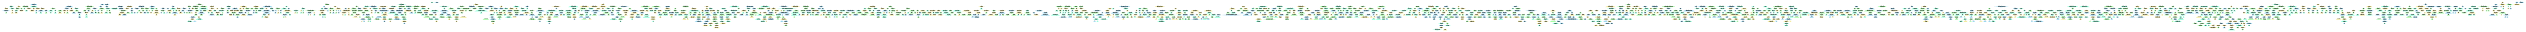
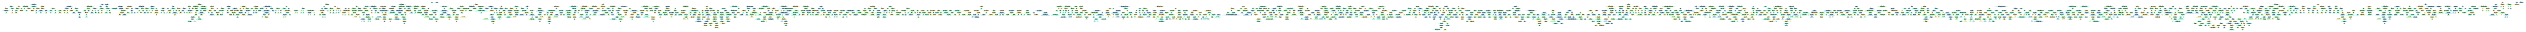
node "calculatePrice": added
